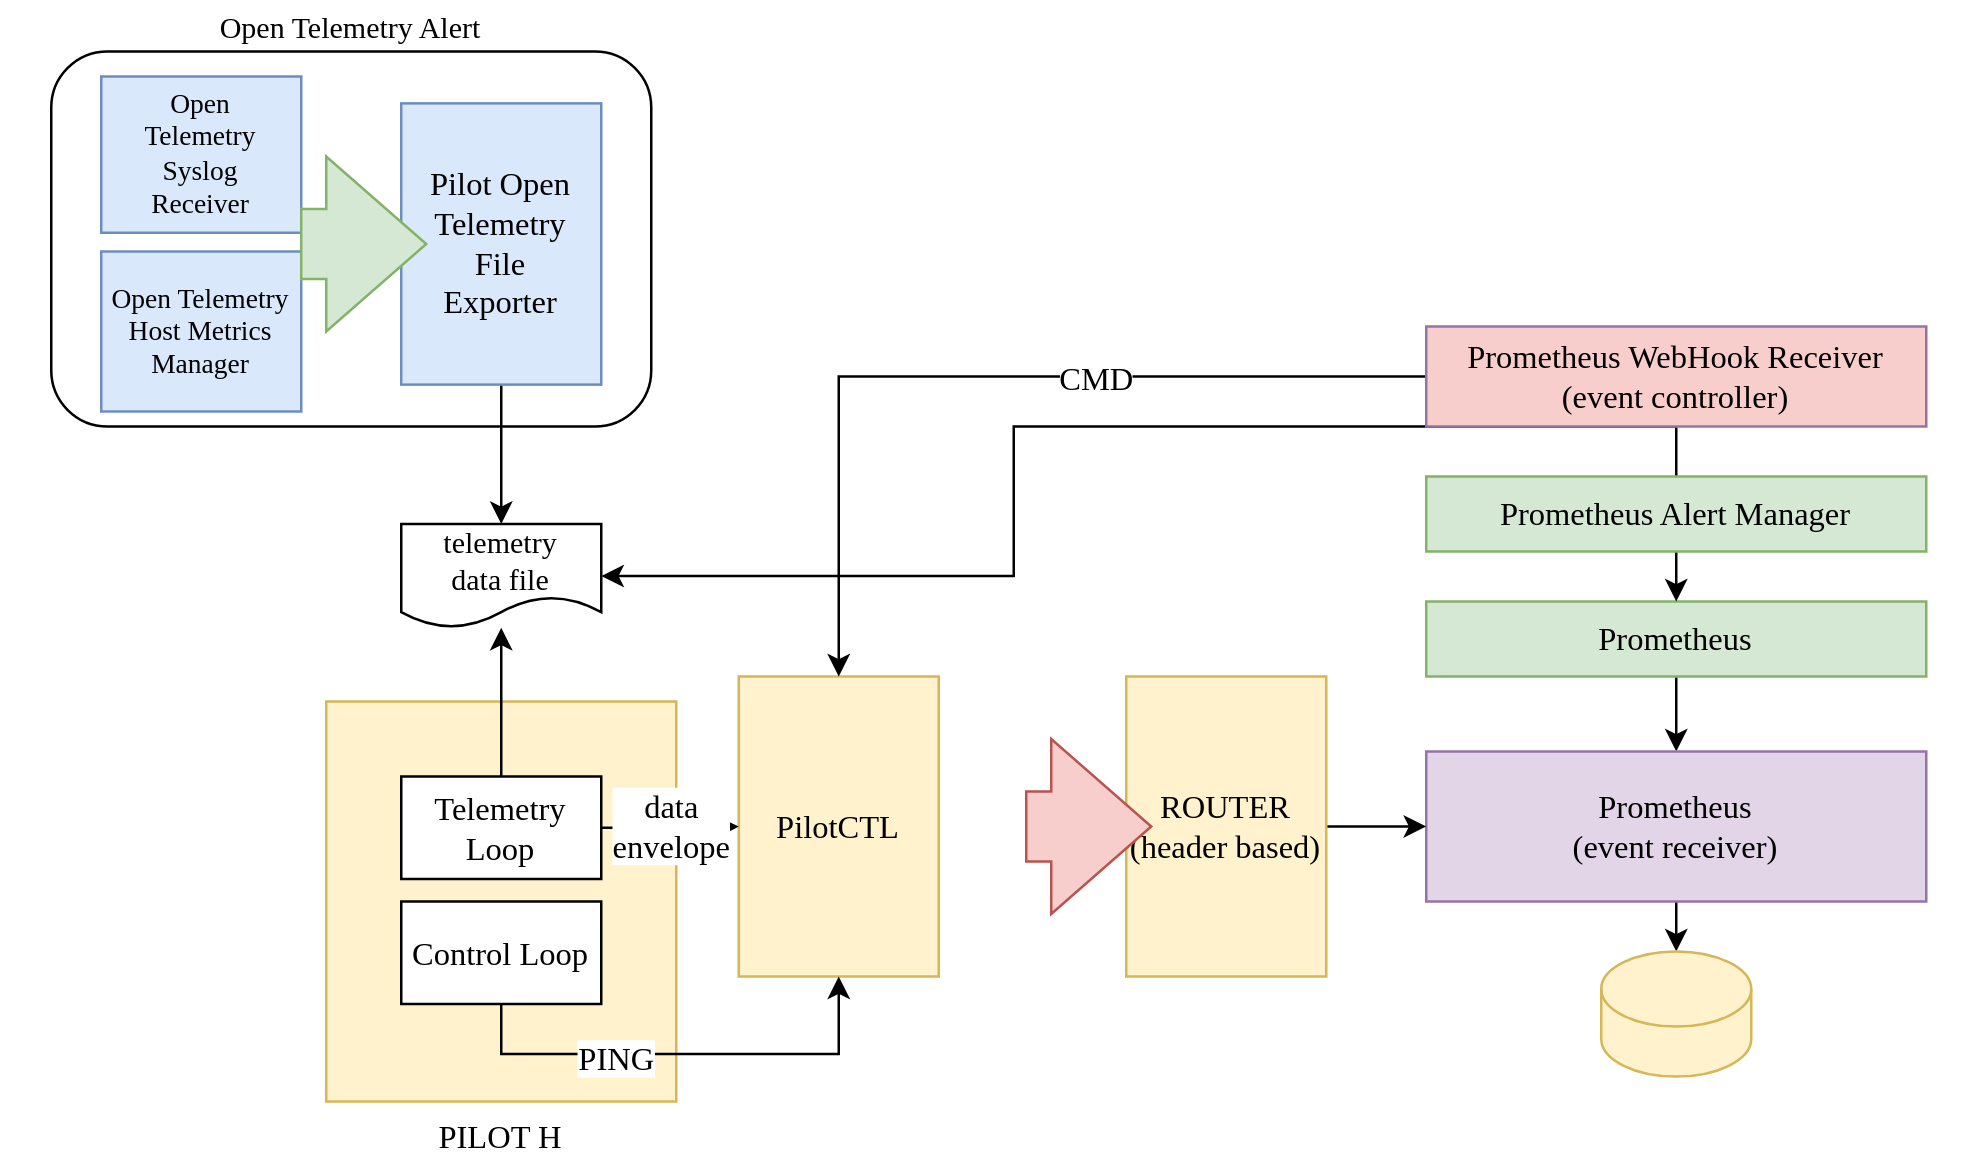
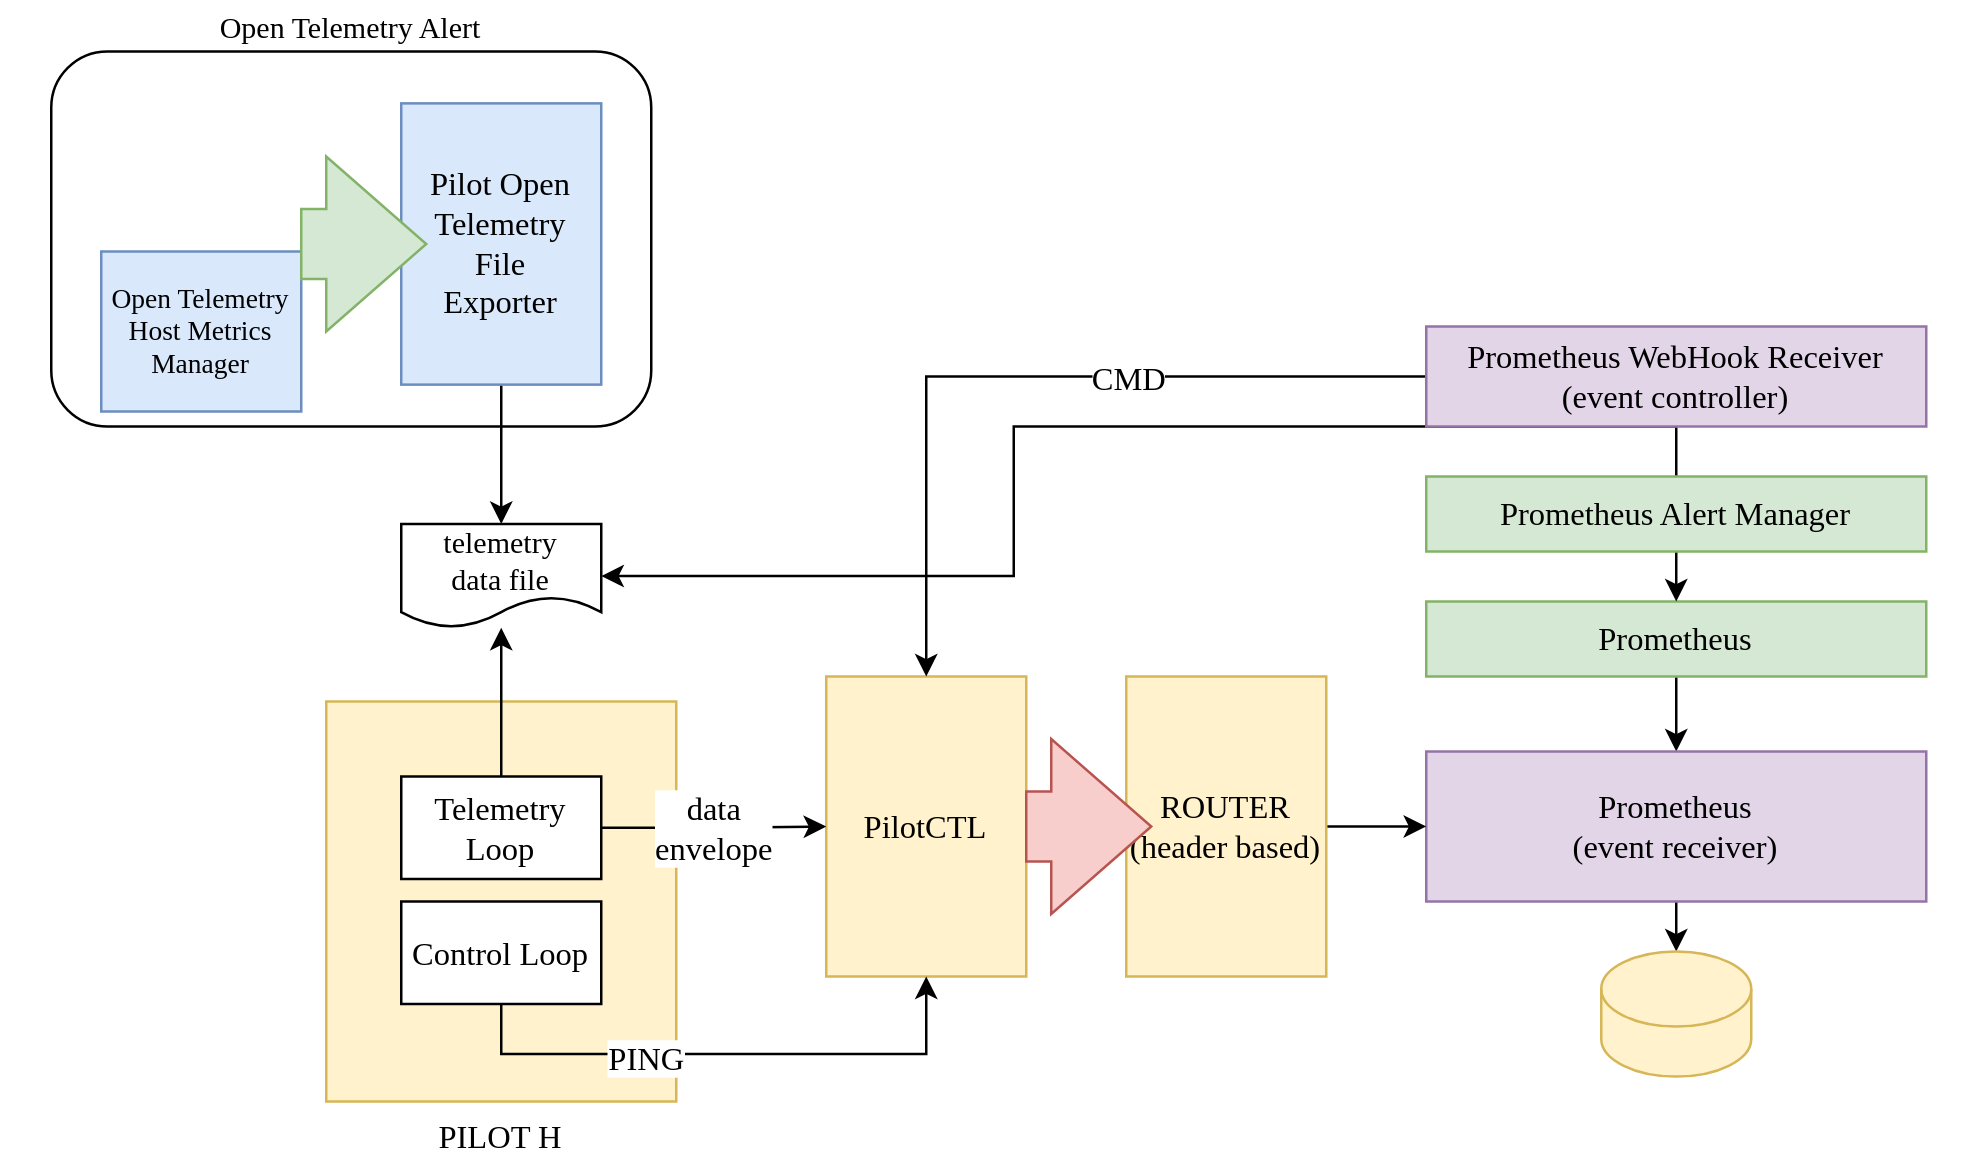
node "OpenTelemetrySyslogReceiver": removed
node "Prometheus WebHook Receiver (event controller)": fillcolor #f8cecc -> #e1d5e7
node "PilotCTL": moved (839, 826) -> (926, 826)
